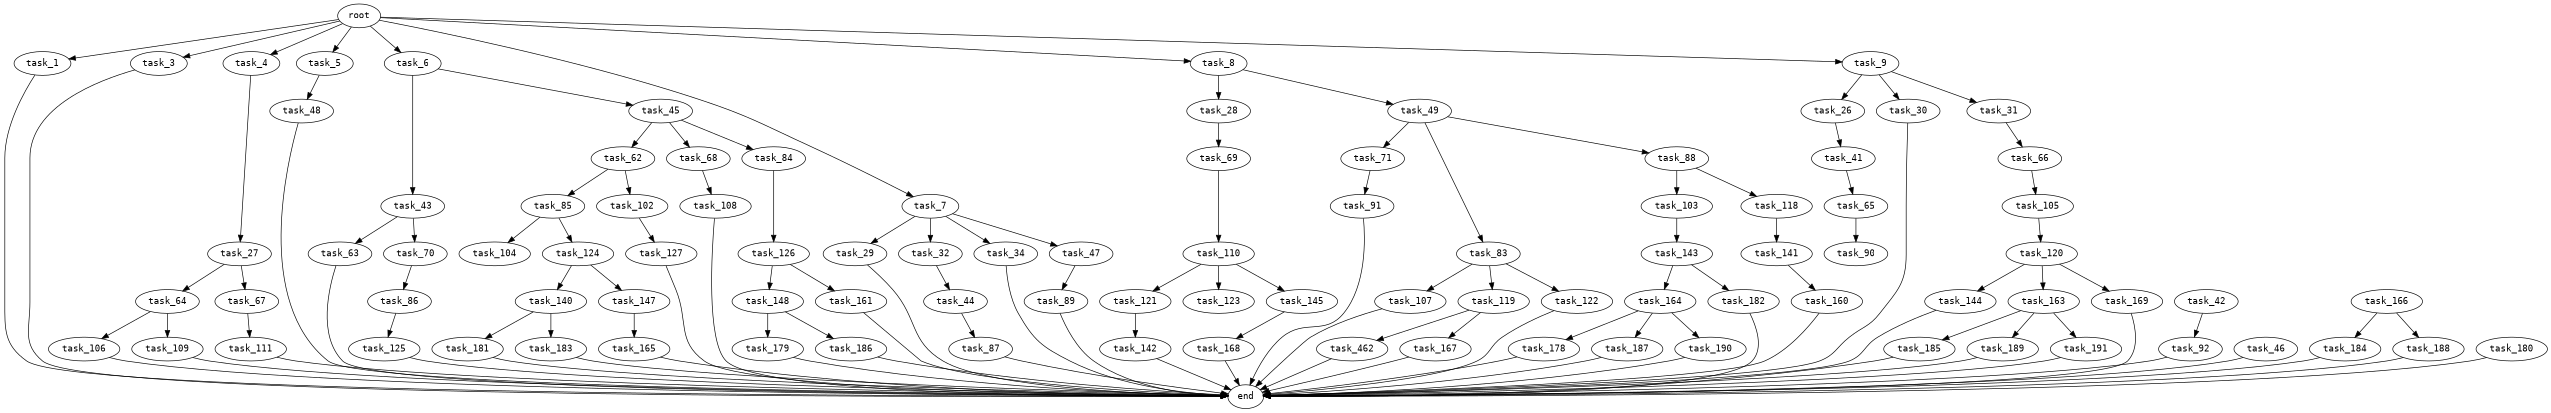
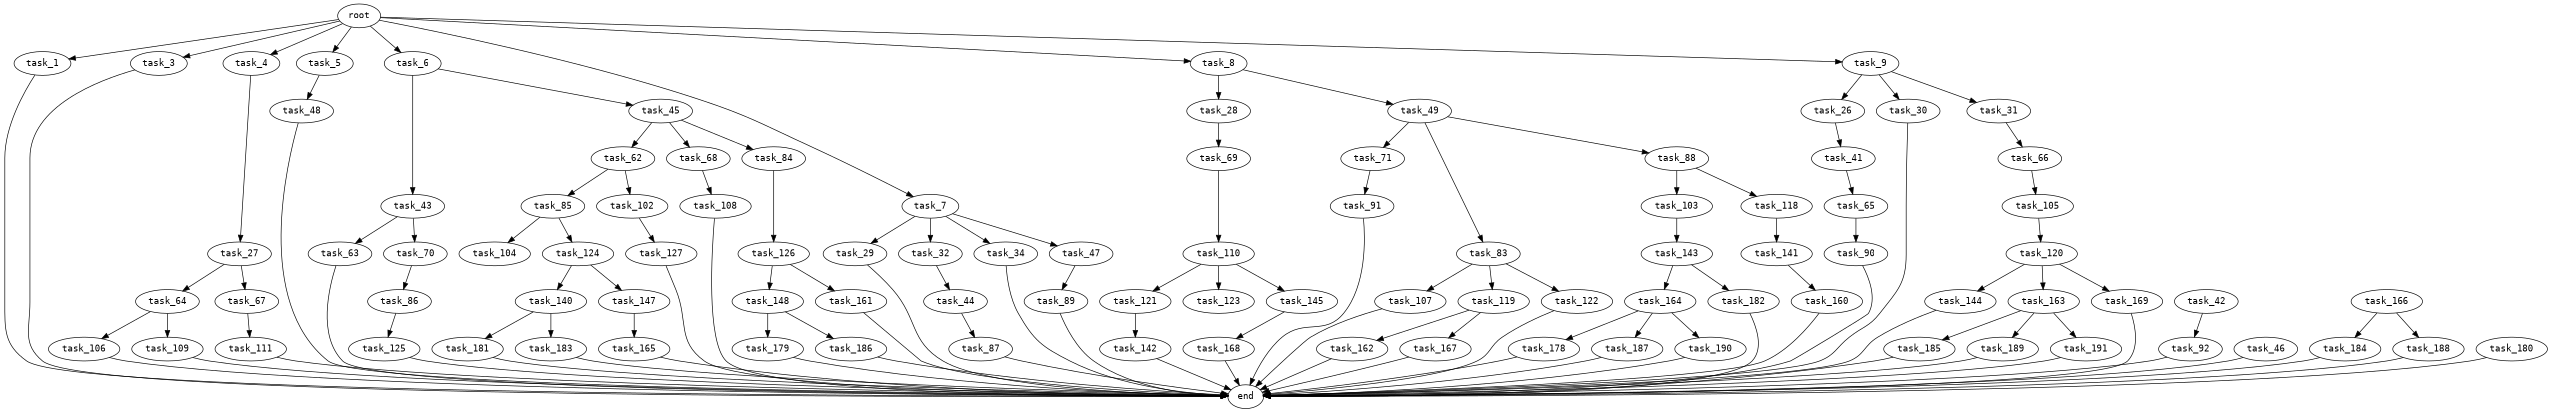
node "task_462": label "task_462" -> "task_162"
edge "task_90" -> "end": added
